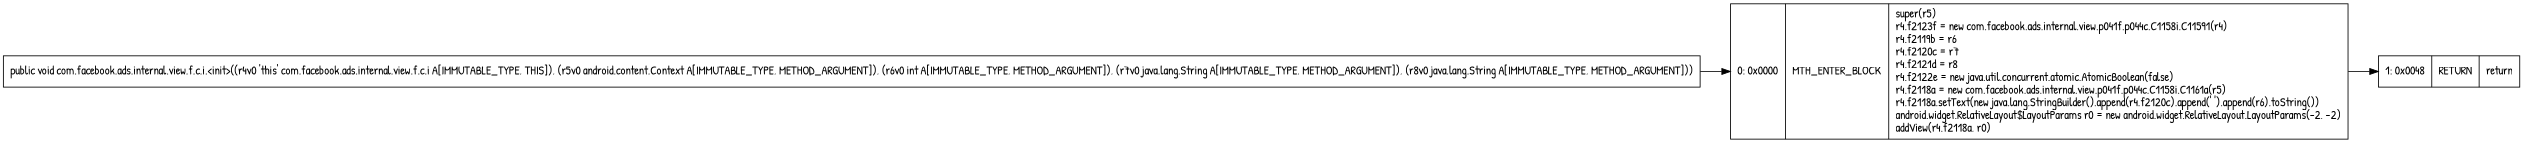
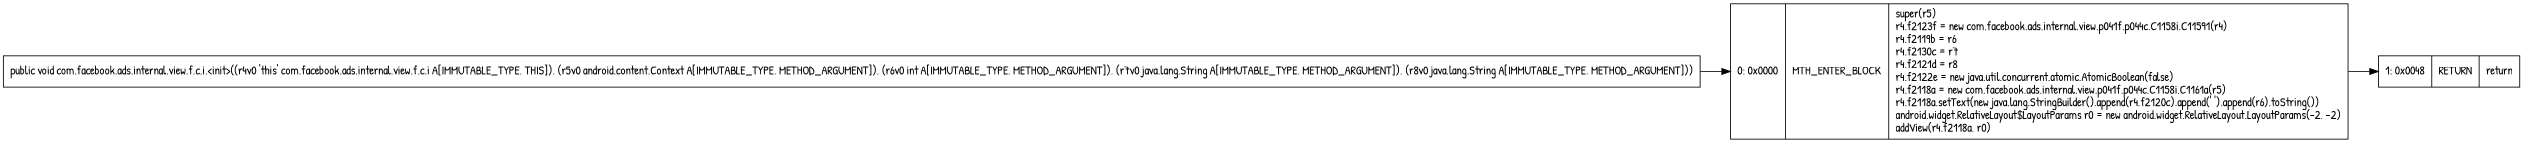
node "0: 0x0000": text "r4.f2120c = r7" -> "r4.f2130c = r7"
